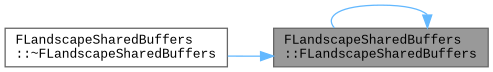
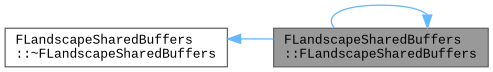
edge "FLandscapeSharedBuffers ::~FLandscapeSharedBuffers" -> "FLandscapeSharedBuffers ::FLandscapeSharedBuffers": reversed
